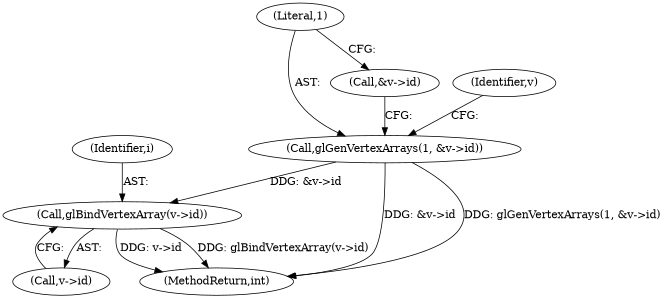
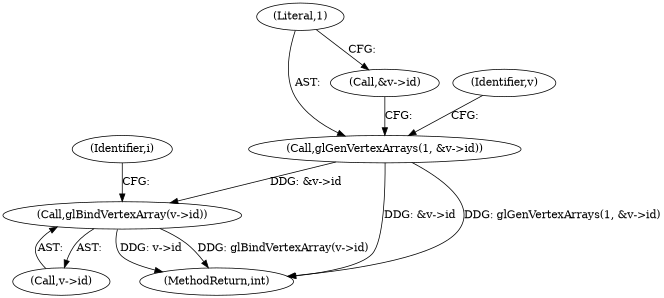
edge "(Identifier,i)" -> "(Call,glBindVertexArray(v->id))": label "AST: " -> "CFG: "
edge "(Call,v->id)" -> "(Call,glBindVertexArray(v->id))": label "CFG: " -> "AST: "
